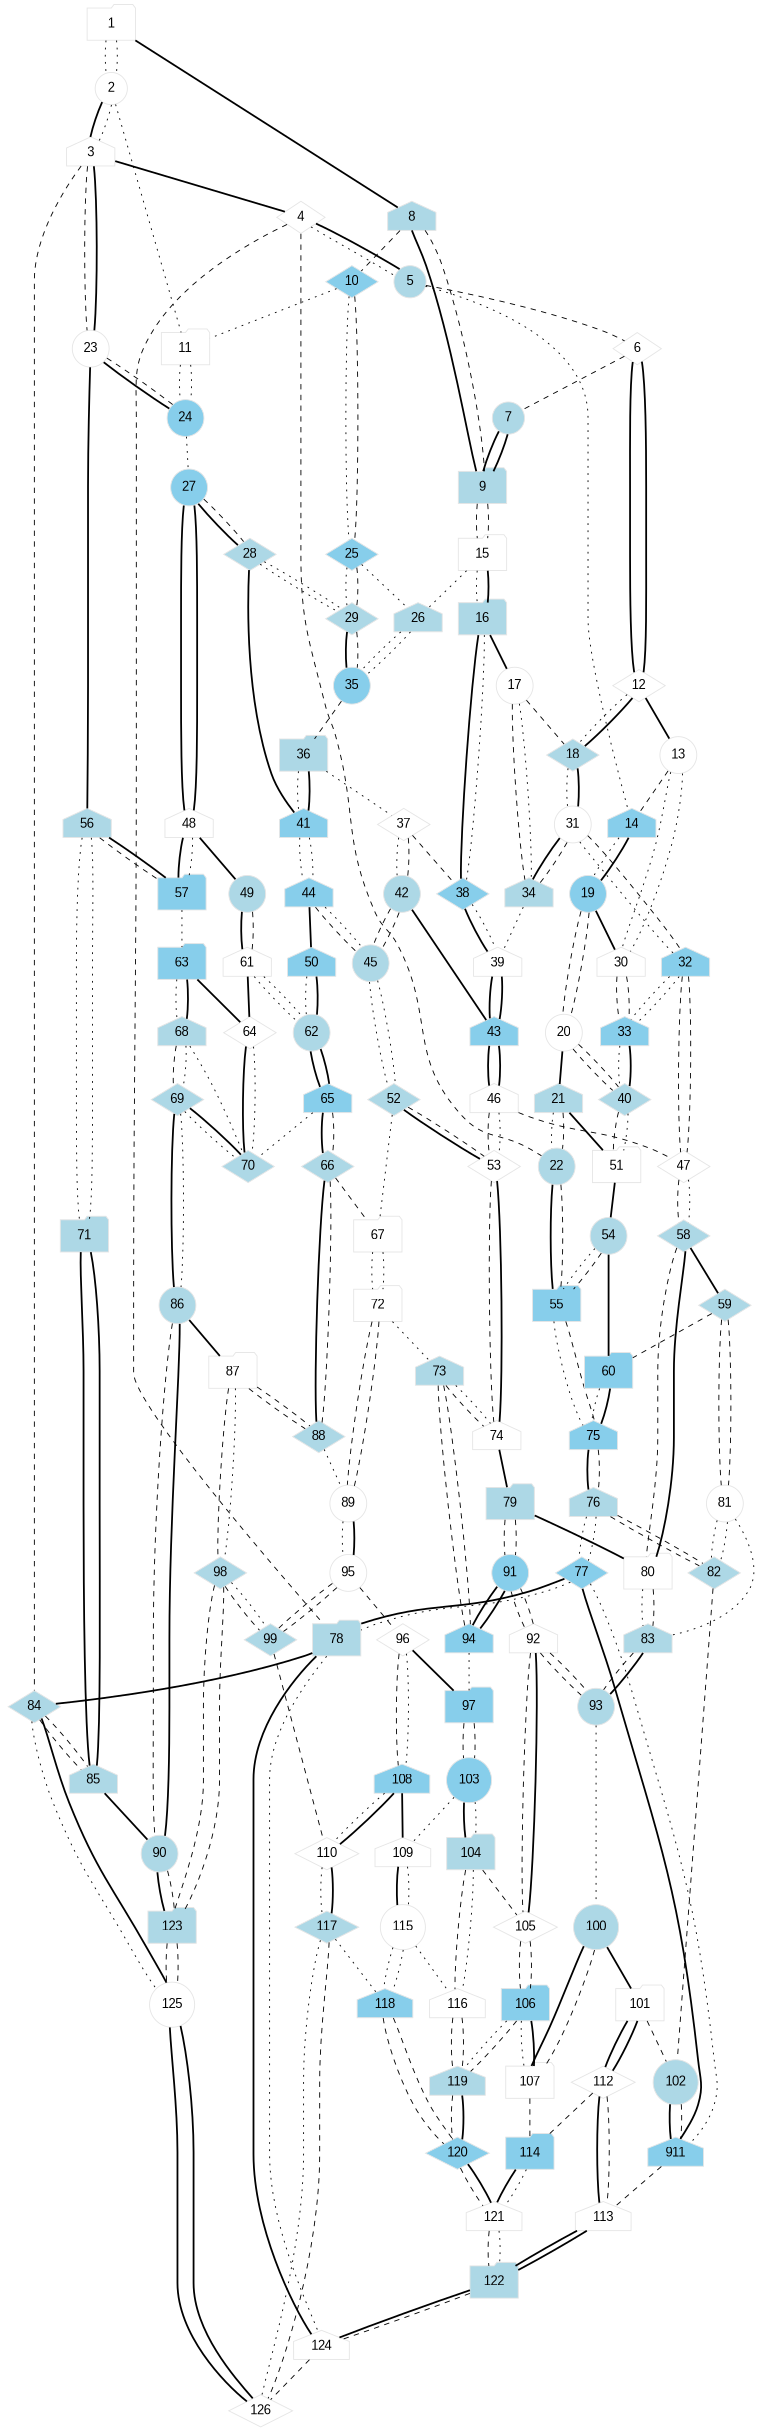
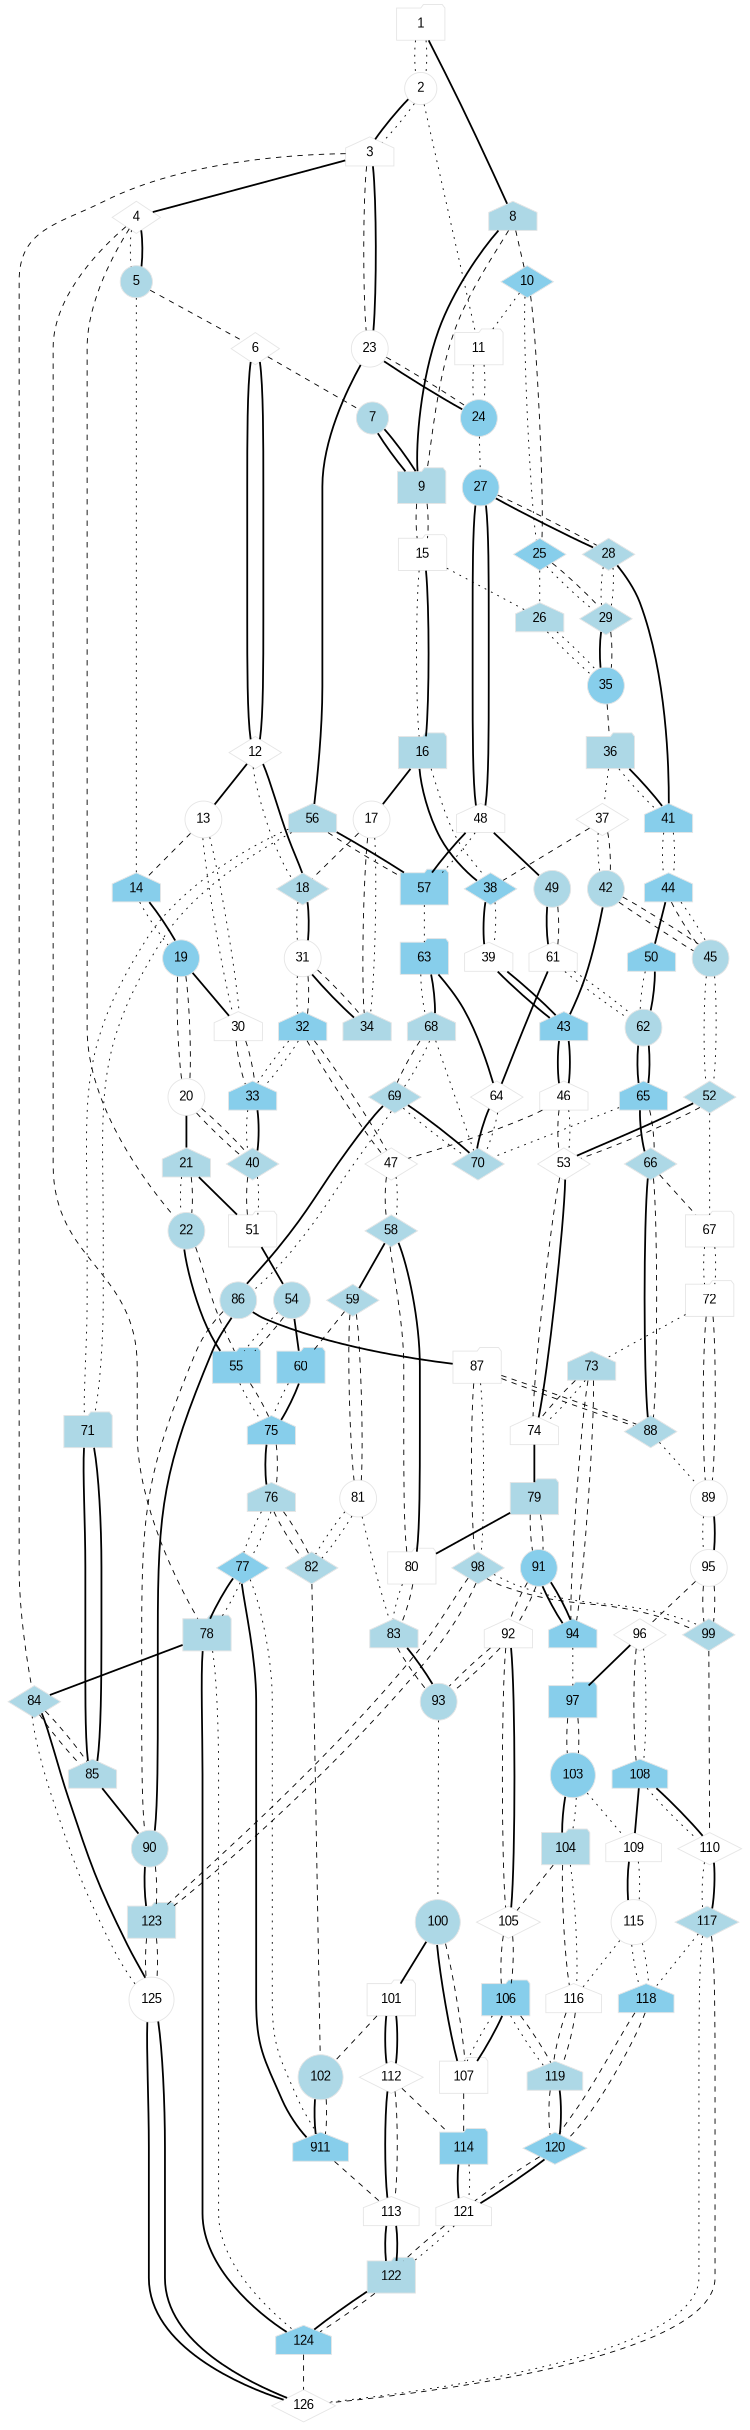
edge "34" -- "39": removed
node "124": fillcolor white -> skyblue
